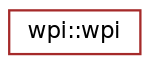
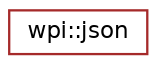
node "wpi::wpi": label "wpi::wpi" -> "wpi::json"
